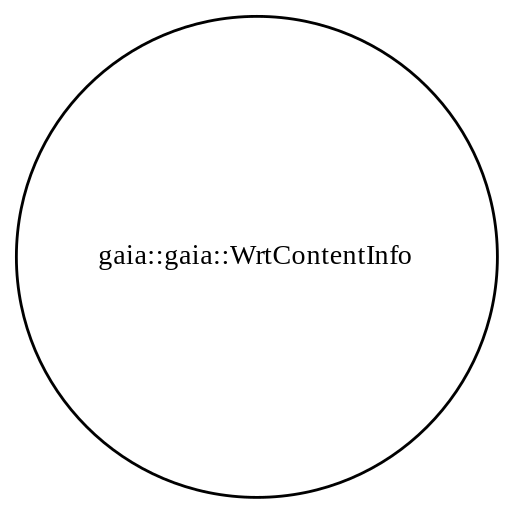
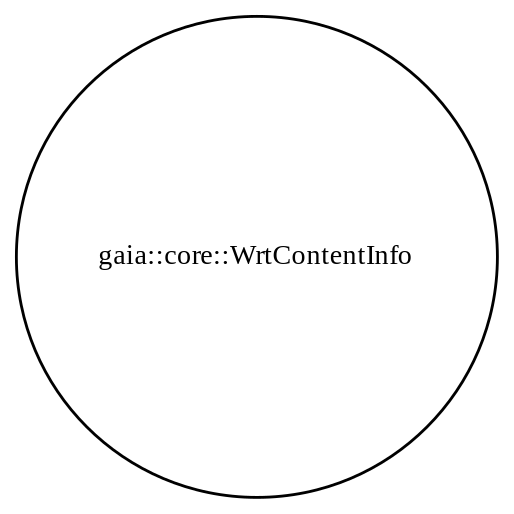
node "gaia::gaia::WrtContentInfo": label "gaia::gaia::WrtContentInfo" -> "gaia::core::WrtContentInfo"
